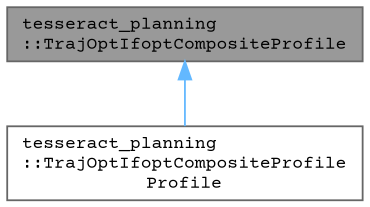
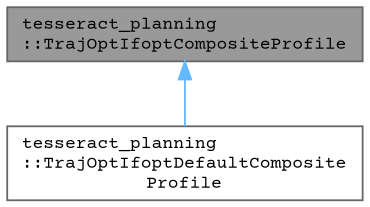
node "tesseract_planning ::TrajOptIfoptCompositeProfile Profile": label "tesseract_planning ::TrajOptIfoptCompositeProfile Profile" -> "tesseract_planning ::TrajOptIfoptDefaultComposite Profile"
